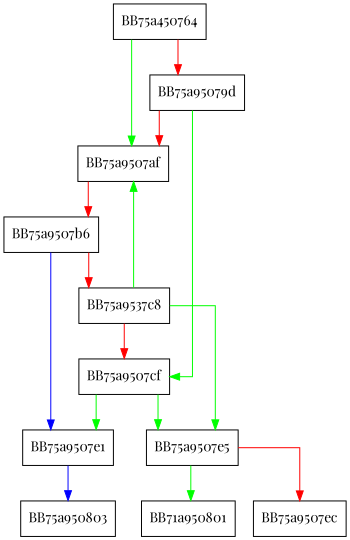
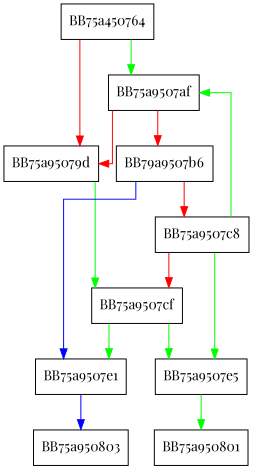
edge "BB75a95079d" -> "BB75a9507af": reversed
node "BB75a9507b6": label "BB75a9507b6" -> "BB79a9507b6"
node "BB75a9537c8": label "BB75a9537c8" -> "BB75a9507c8"
node "BB71a950801": label "BB71a950801" -> "BB75a950801"
node "BB75a9507ec": removed
